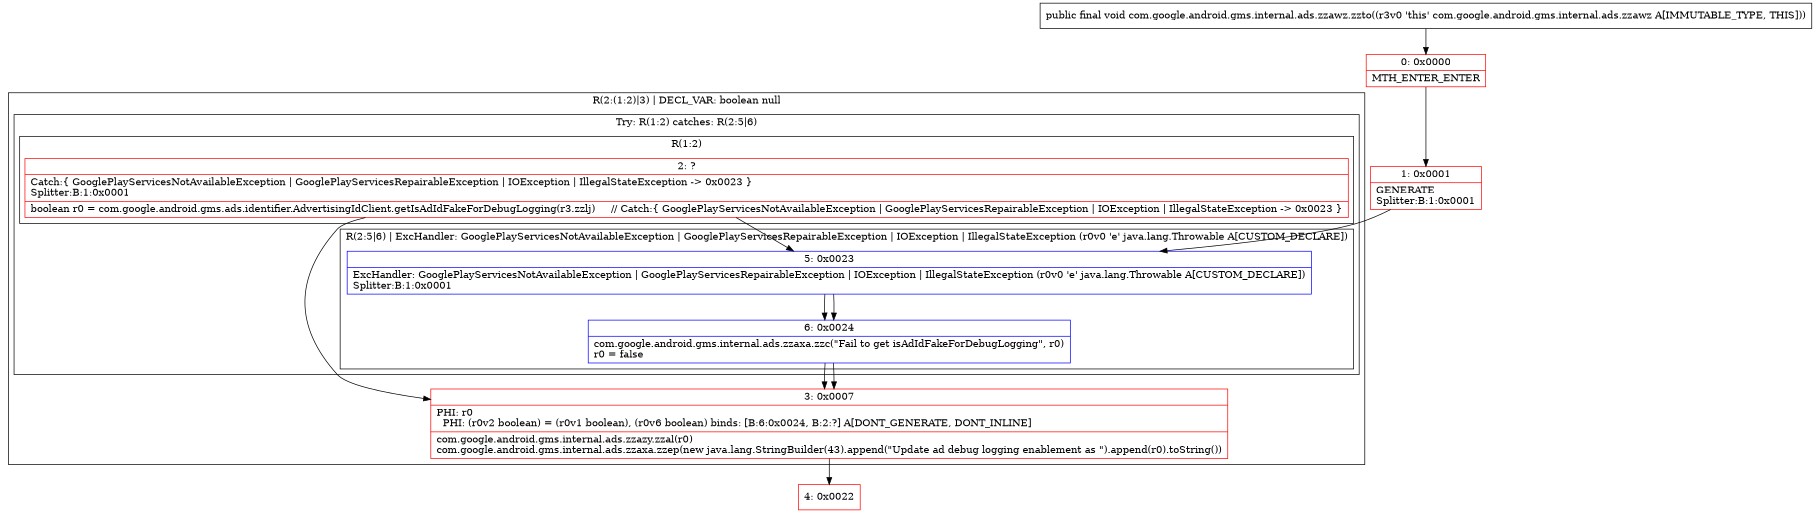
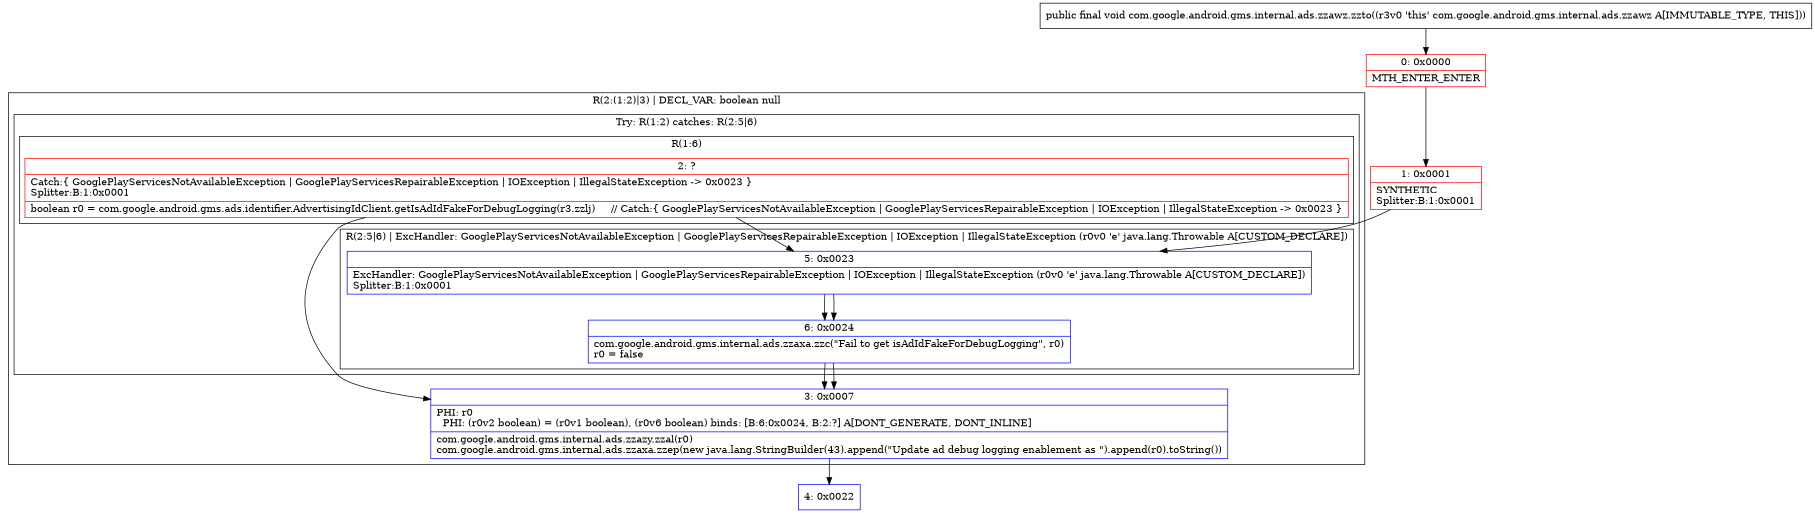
cluster "R(1:2)": label "R(1:2)" -> "R(1:6)"
node "1: 0x0001": text "GENERATE" -> "SYNTHETIC"
node "3: 0x0007": color red -> blue
node "4: 0x0022": color red -> blue
